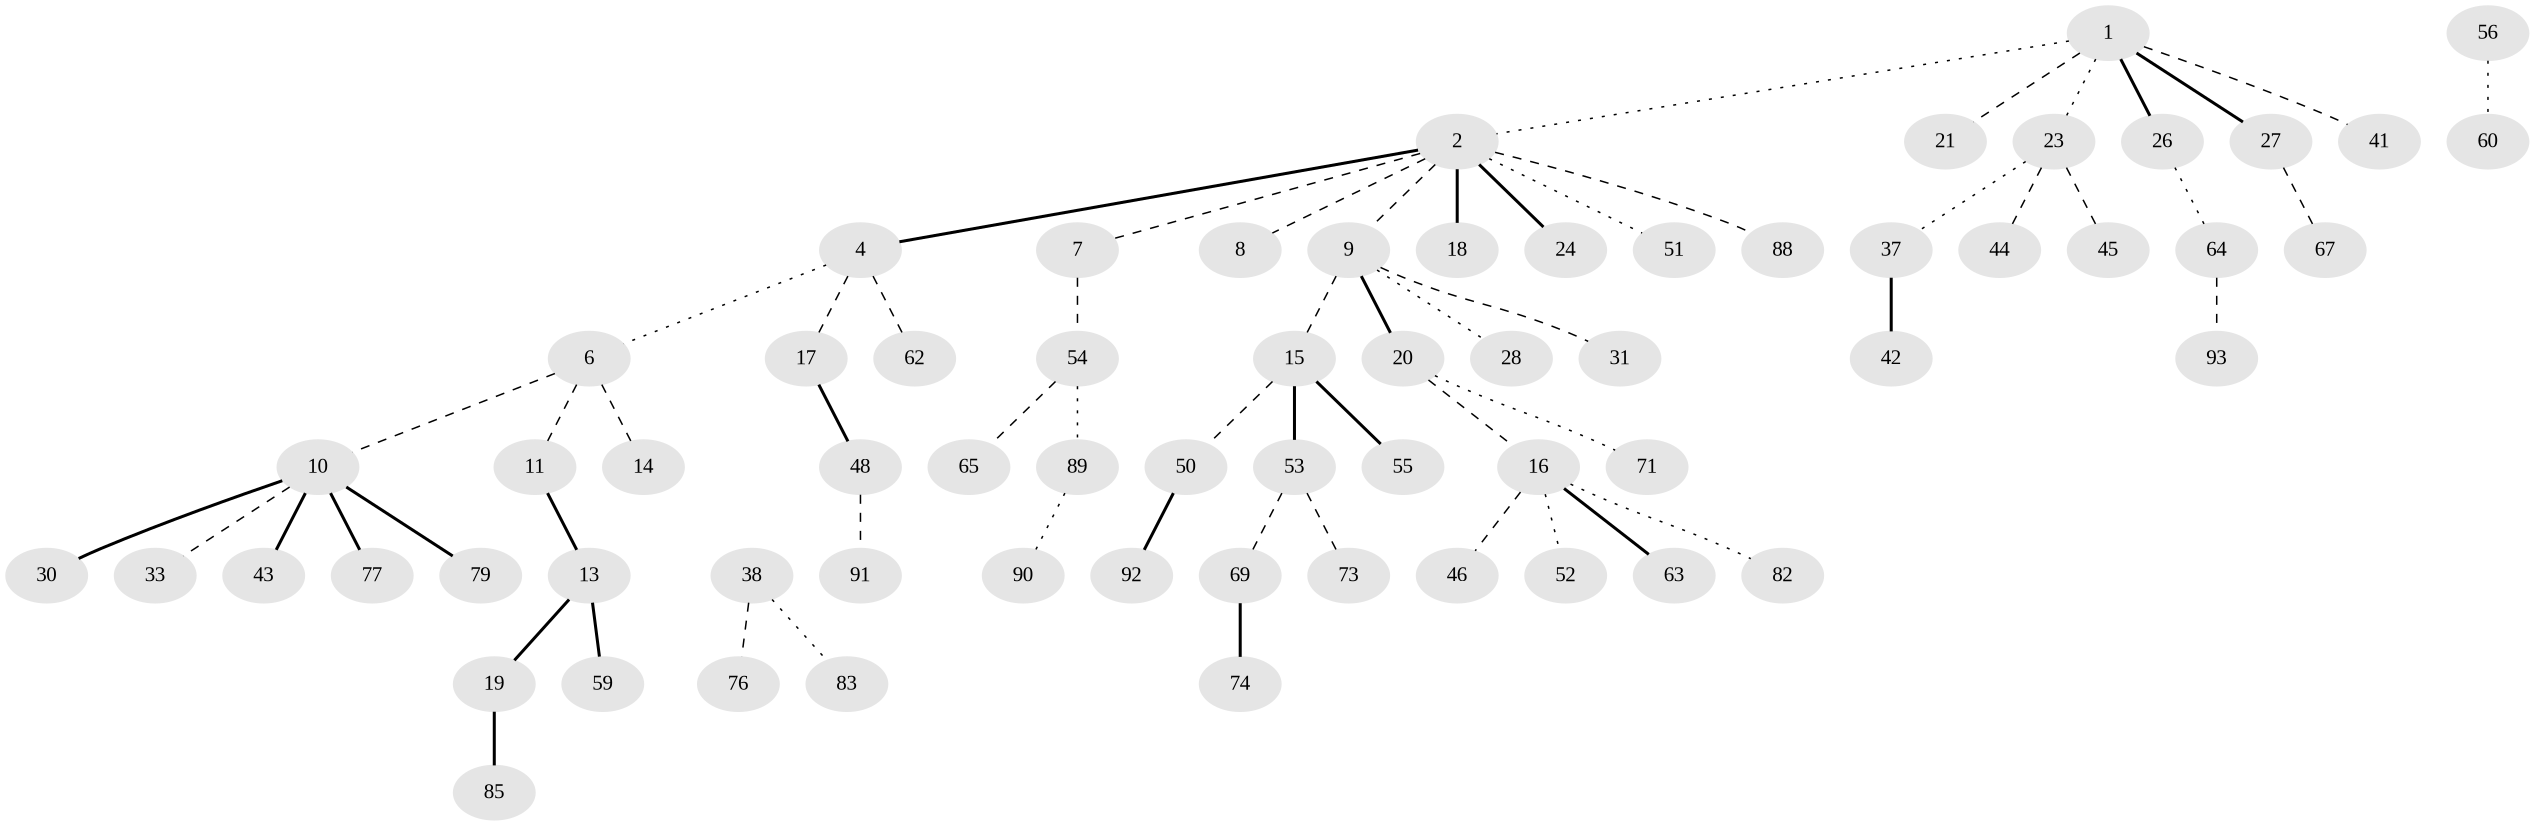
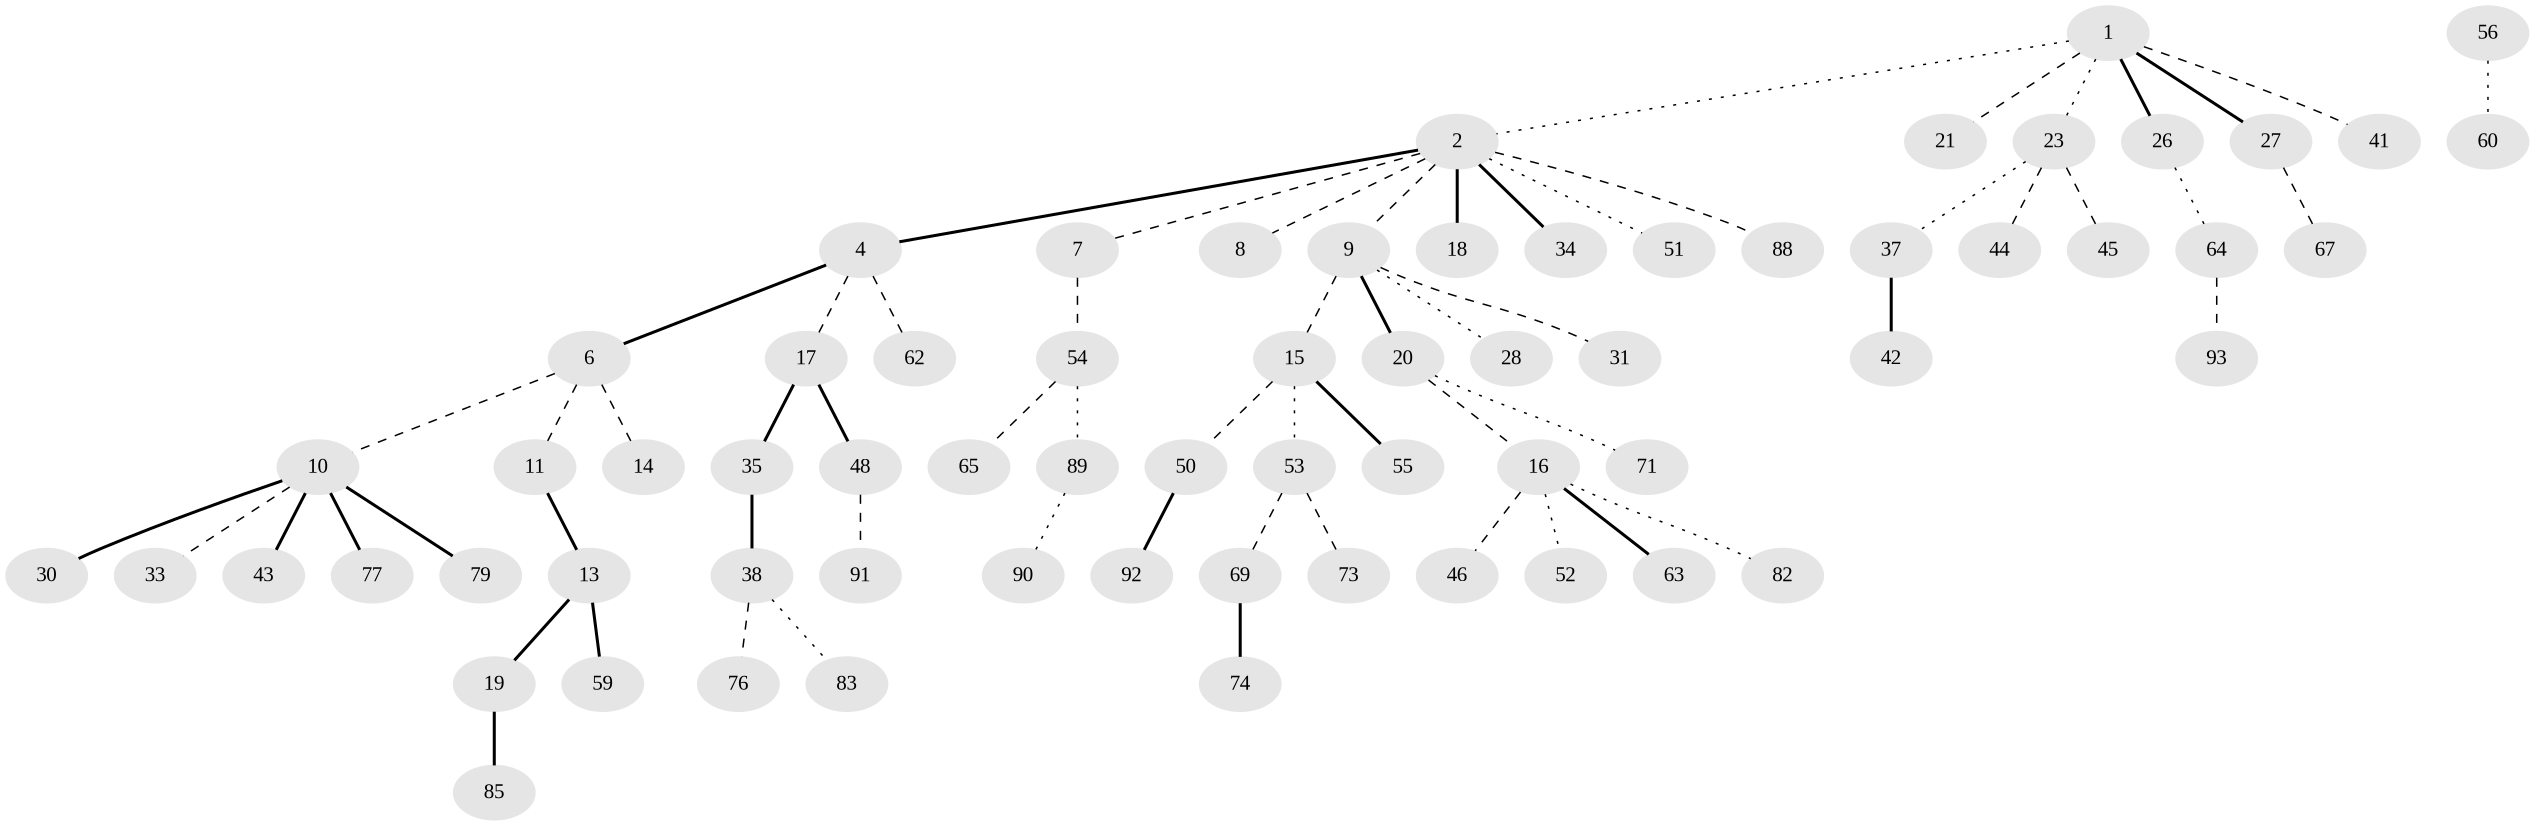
node "24": label "24" -> "34"
edge "4" -- "6": style dotted -> bold
edge "15" -- "53": style bold -> dotted
node "35": added
